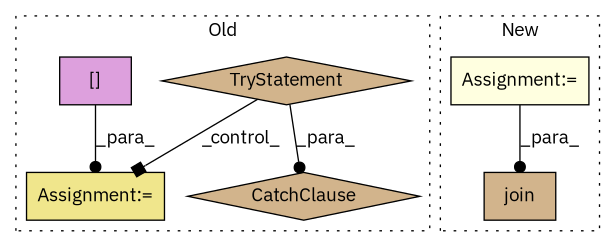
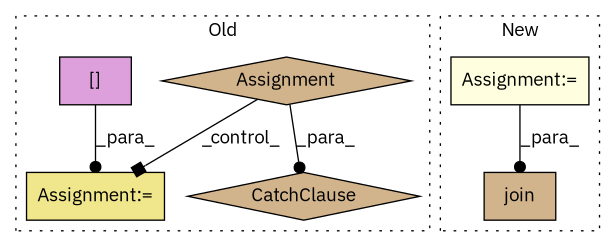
node "TryStatement": label "TryStatement" -> "Assignment"
